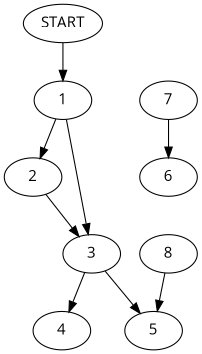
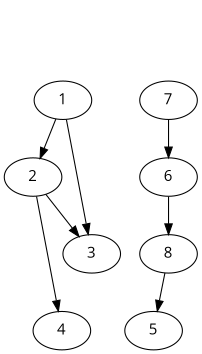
node "START": removed
edge "6" -> "8": added
edge "3" -> "4": now "2" -> "4"
edge "3" -> "5": removed
